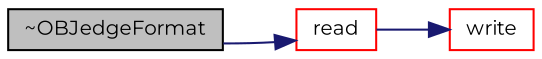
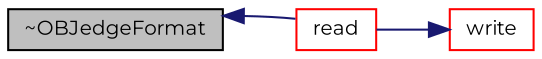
edge "~OBJedgeFormat" -> "read": reversed
